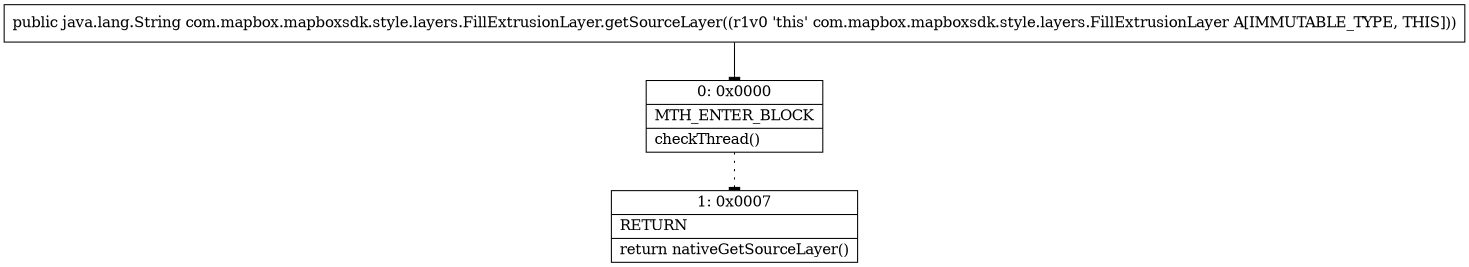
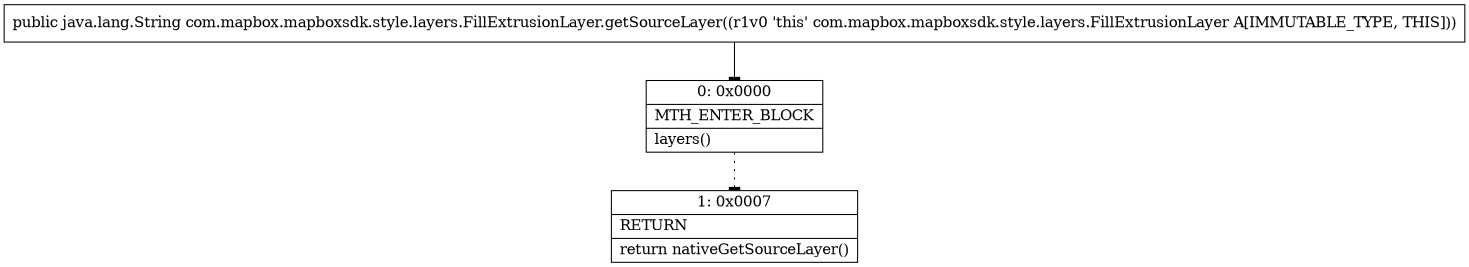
node "0: 0x0000": text "checkThread()" -> "layers()"
